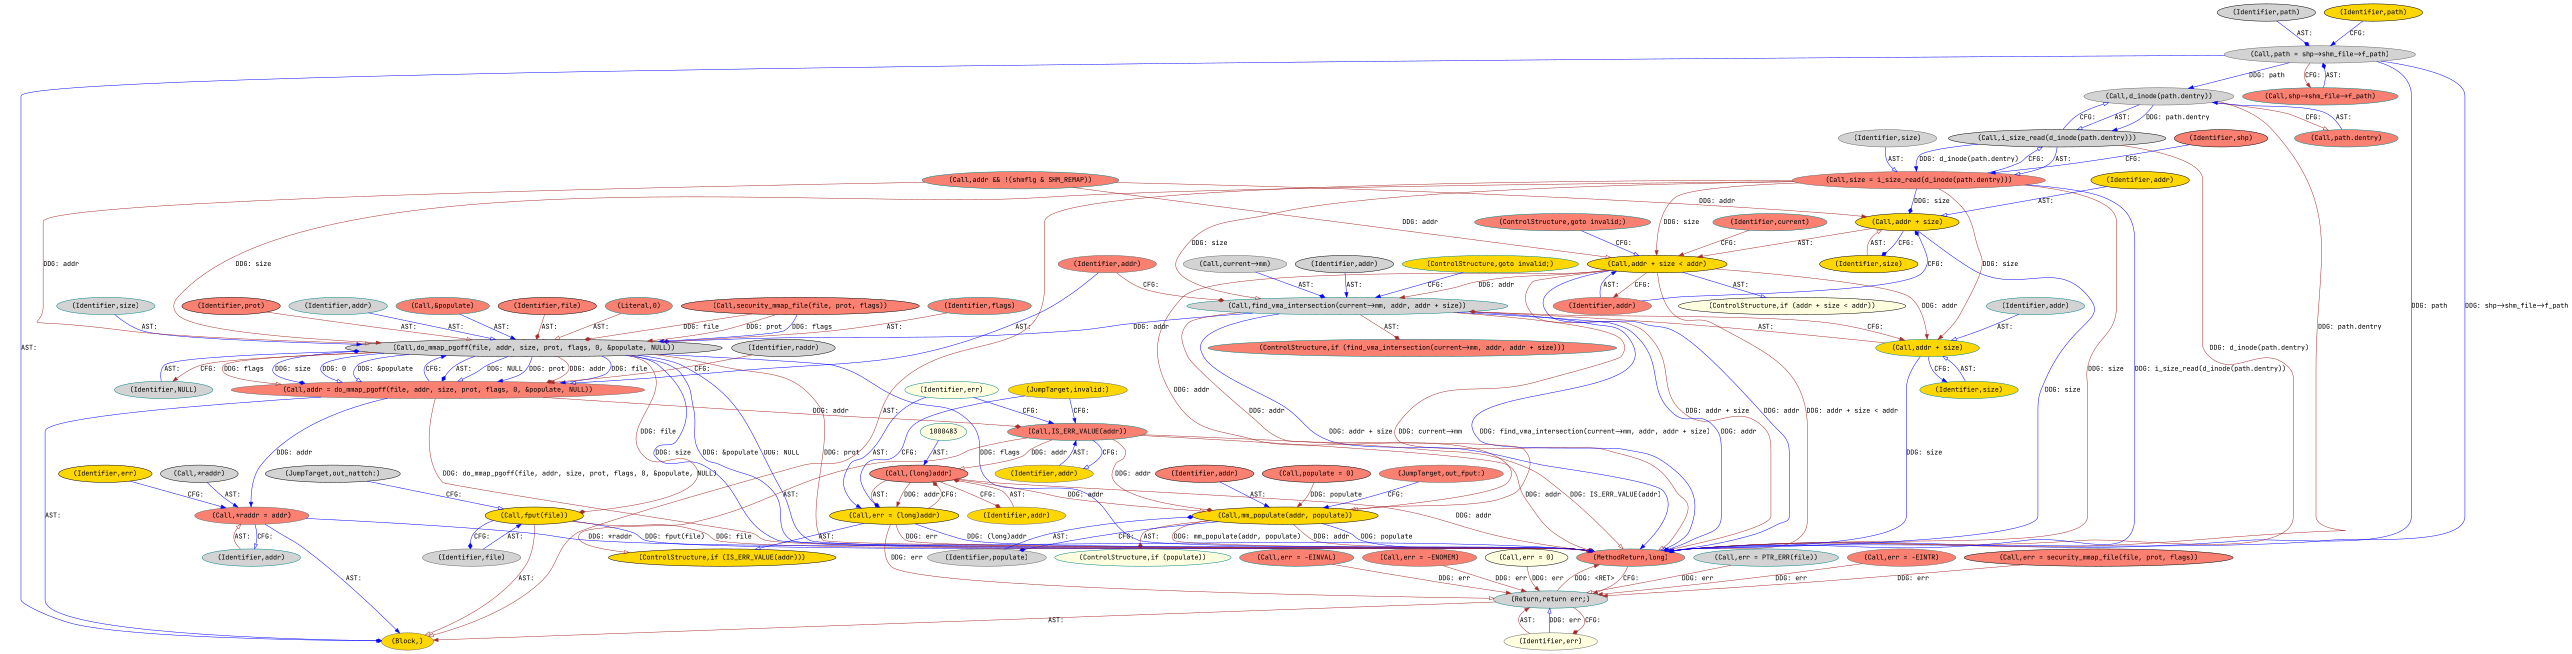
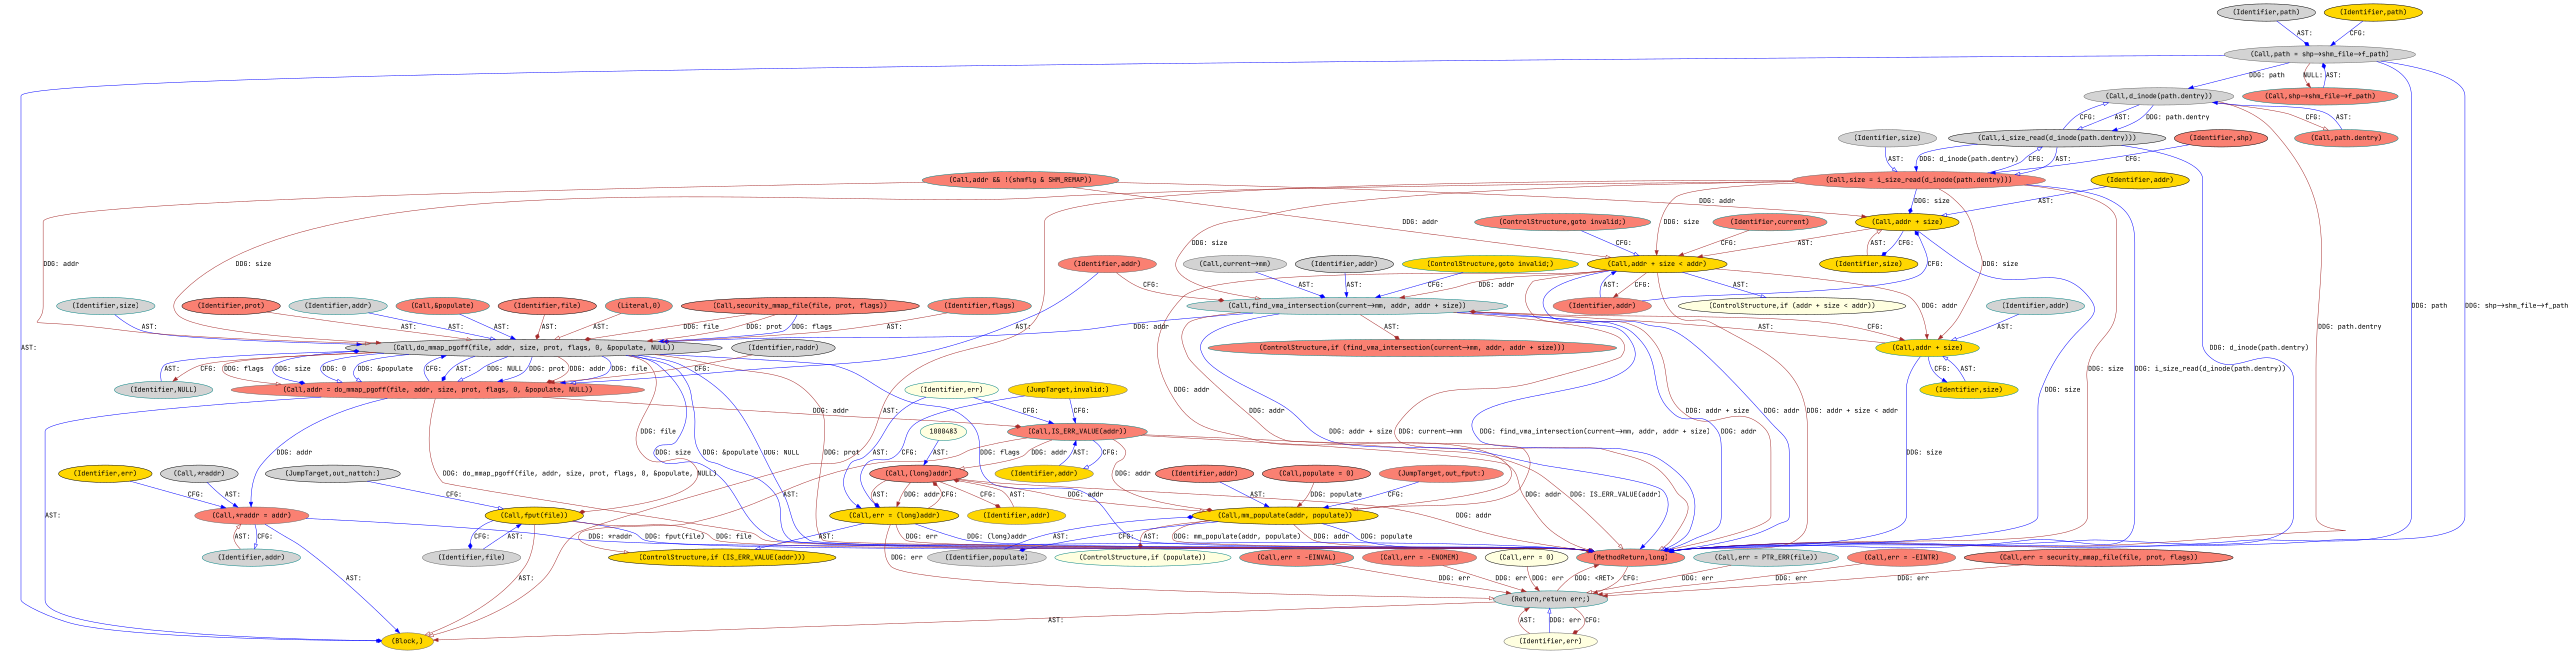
edge "(Call,path = shp->shm_file->f_path)" -> "(Call,shp->shm_file->f_path)": label "CFG: " -> "NULL: "
edge "(Call,i_size_read(d_inode(path.dentry)))" -> "(MethodReturn,long)": color brown -> blue
